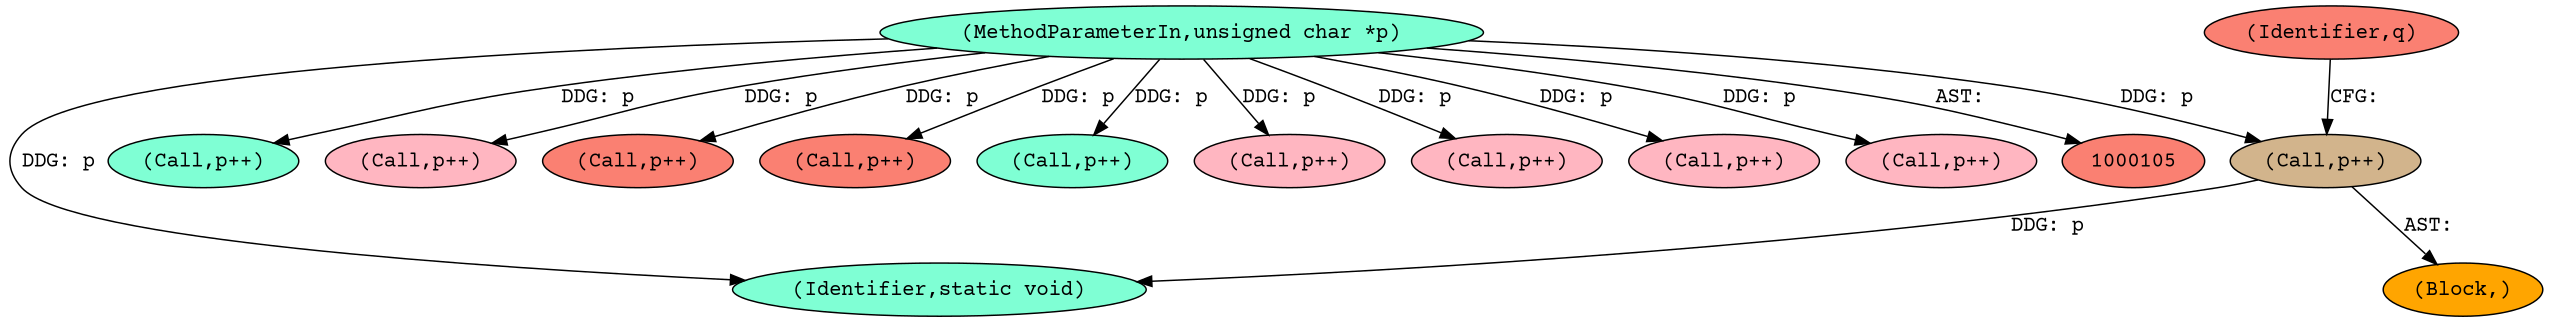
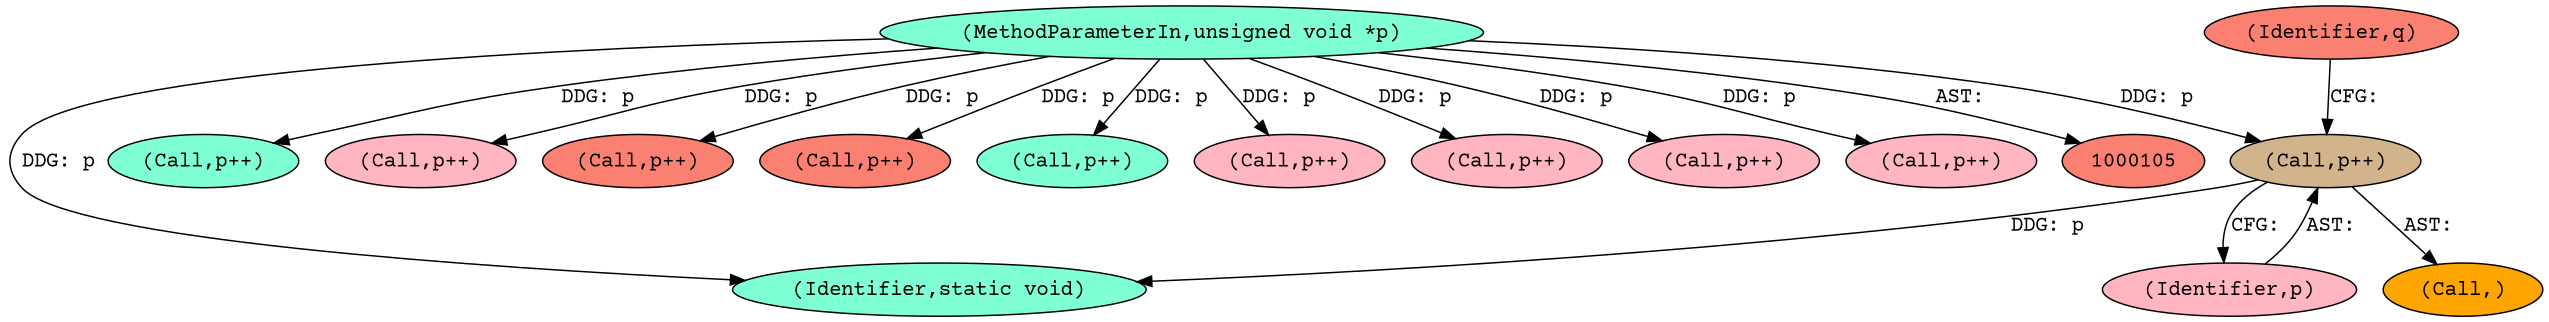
node "(MethodParameterIn,unsigned char *p)": label "(MethodParameterIn,unsigned char *p)" -> "(MethodParameterIn,unsigned void *p)"
node "(Identifier,p)": added
node "(Block,)": label "(Block,)" -> "(Call,)"
